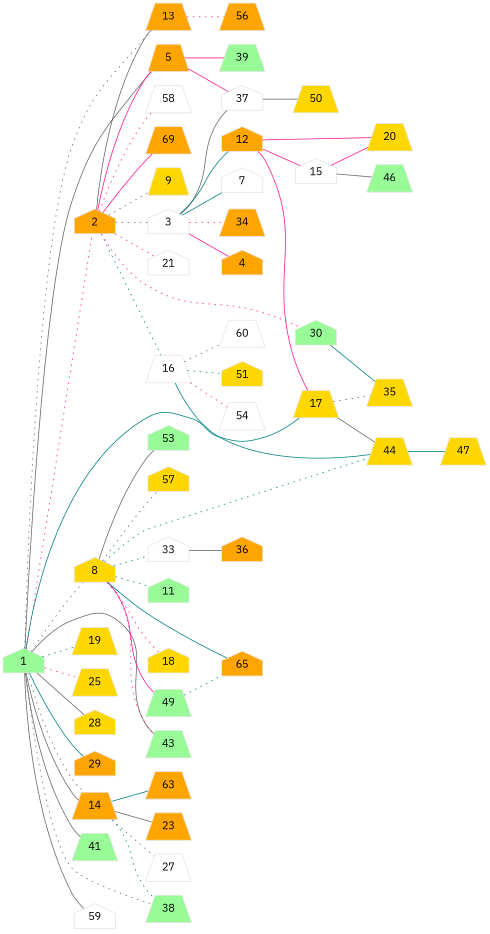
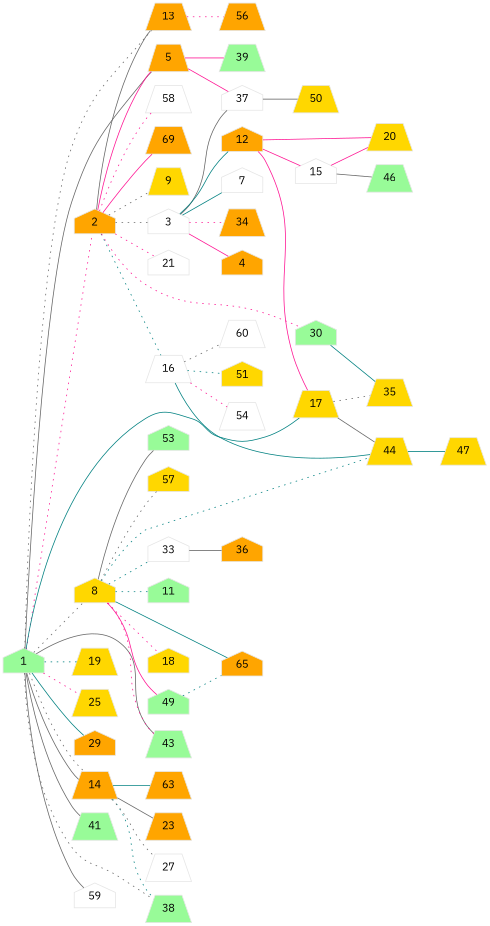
node "49": shape trapezium -> house
node "28": removed
